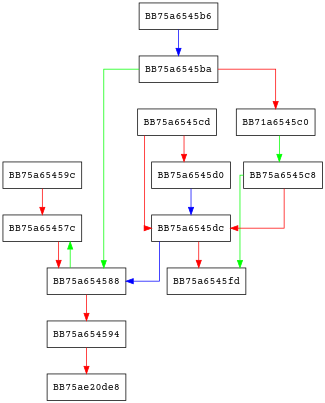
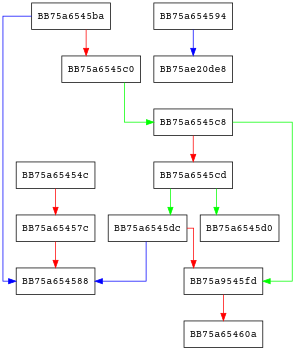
node "BB75a6545b6": removed
node "BB71a6545c0": label "BB71a6545c0" -> "BB75a6545c0"
edge "BB75a6545cd" -> "BB75a6545d0": color red -> green
edge "BB75a6545ba" -> "BB75a654588": color green -> blue
node "BB75a65459c": label "BB75a65459c" -> "BB75a65454c"
edge "BB75a6545cd" -> "BB75a6545dc": color red -> green
edge "BB75a6545d0" -> "BB75a6545dc": removed
edge "BB75a6545c8" -> "BB75a6545dc": now "BB75a6545c8" -> "BB75a6545cd"
edge "BB75a654588" -> "BB75a65457c": removed
node "BB75a6545fd": label "BB75a6545fd" -> "BB75a9545fd"
edge "BB75a654588" -> "BB75a654594": removed
node "BB75a65460a": added
edge "BB75a654594" -> "BB75ae20de8": color red -> blue
